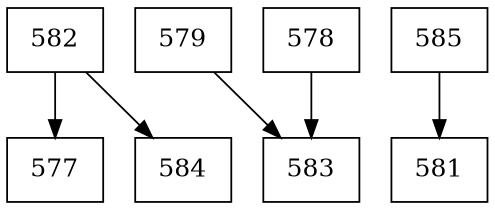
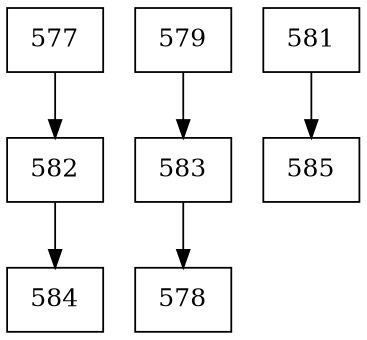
edge "582" -> "577": reversed
edge "578" -> "583": reversed
edge "585" -> "581": reversed
